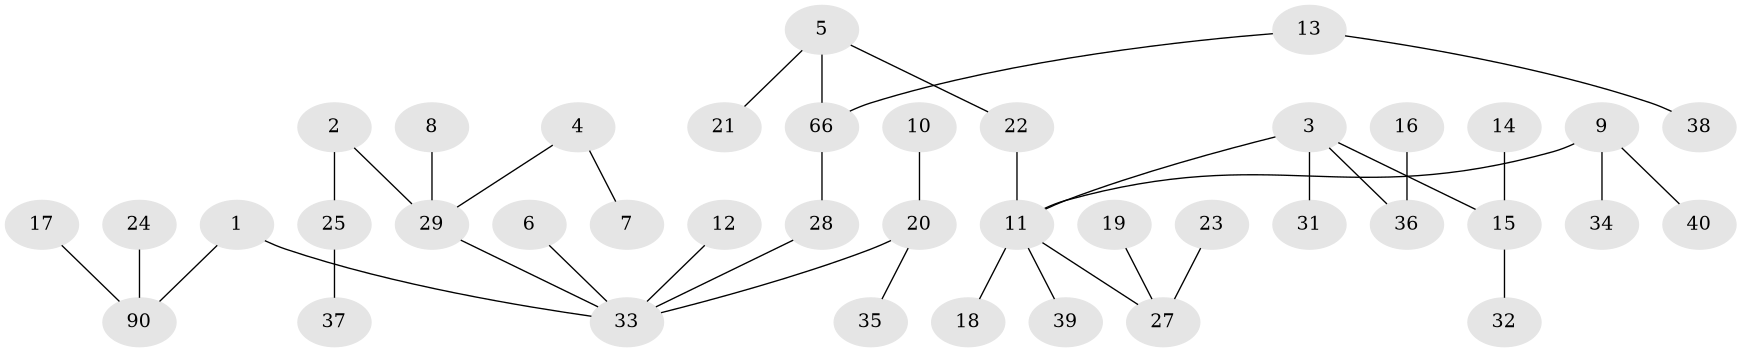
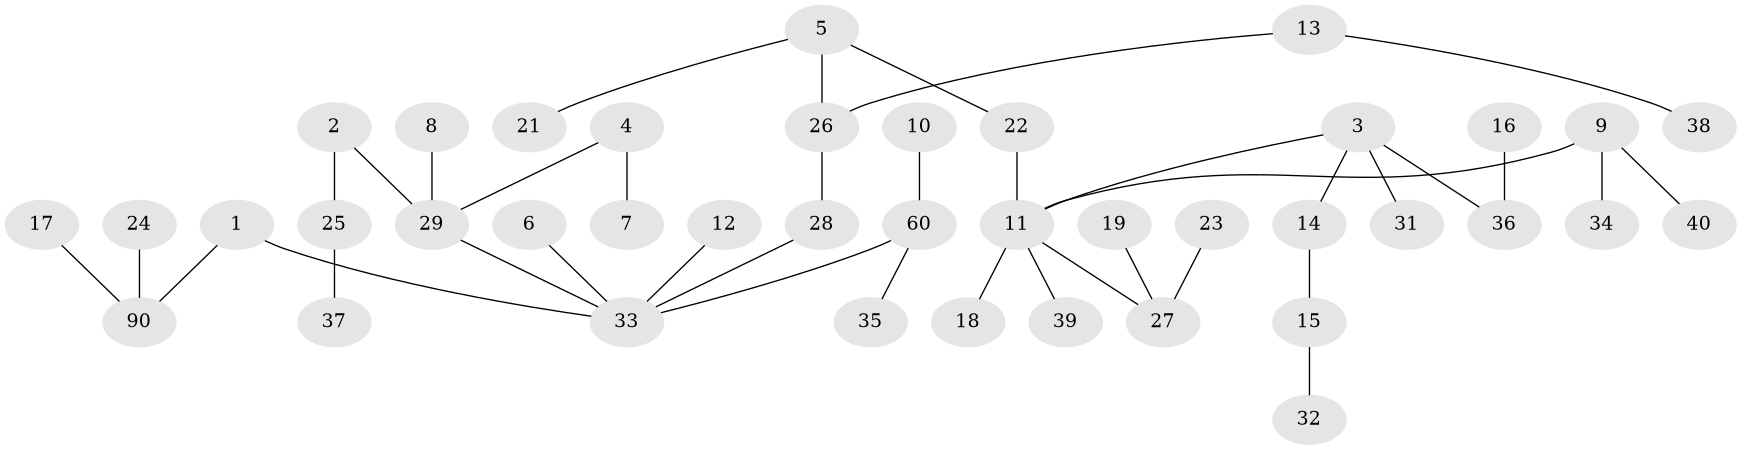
node "66": label "66" -> "26"
edge "3" -- "15": now "3" -- "14"
node "20": label "20" -> "60"
